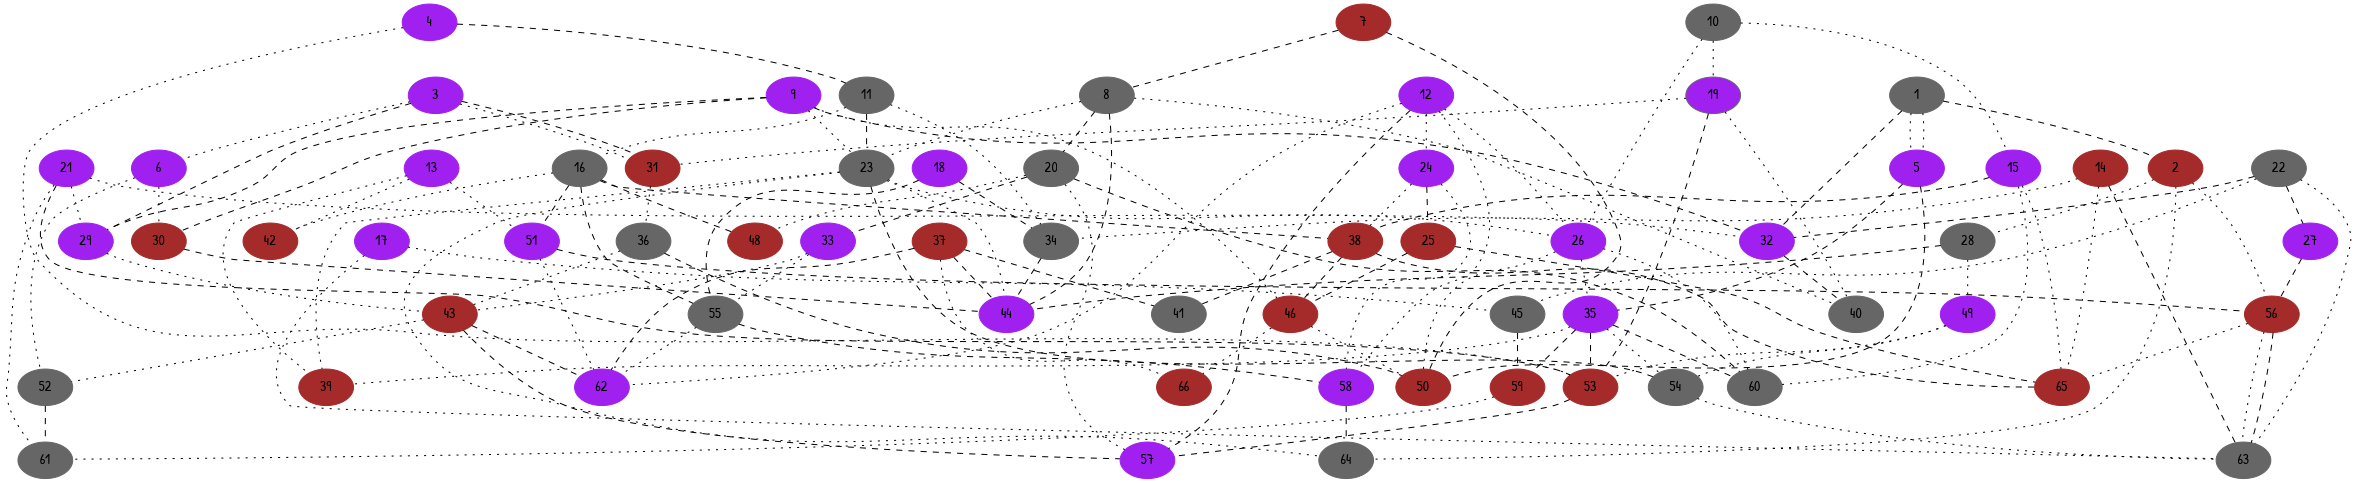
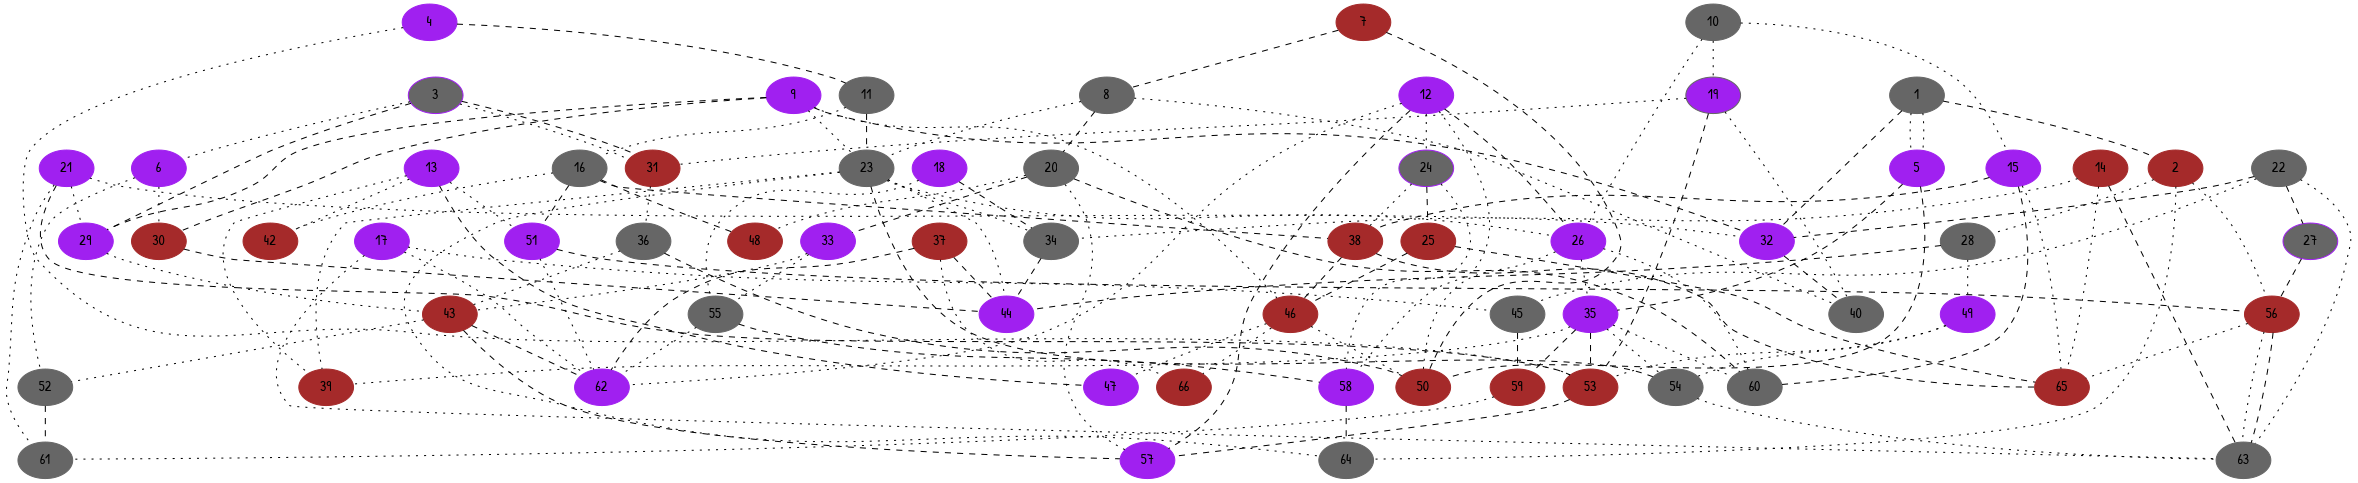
node "3": fillcolor purple -> gray40
edge "12" -- "26": style dotted -> dashed
edge "11" -- "34": now "23" -- "34"
node "24": fillcolor purple -> gray40
edge "18" -- "55": style dashed -> dotted
edge "8" -- "44": removed
node "27": fillcolor purple -> gray40
edge "16" -- "55": removed
edge "17" -- "62": added
node "41": removed
edge "35" -- "60": style dashed -> dotted
edge "15" -- "60": style dotted -> dashed
node "47": added
